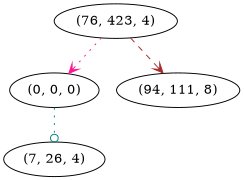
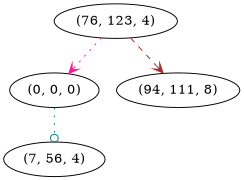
node "(76, 423, 4)": label "(76, 423, 4)" -> "(76, 123, 4)"
node "(7, 26, 4)": label "(7, 26, 4)" -> "(7, 56, 4)"
